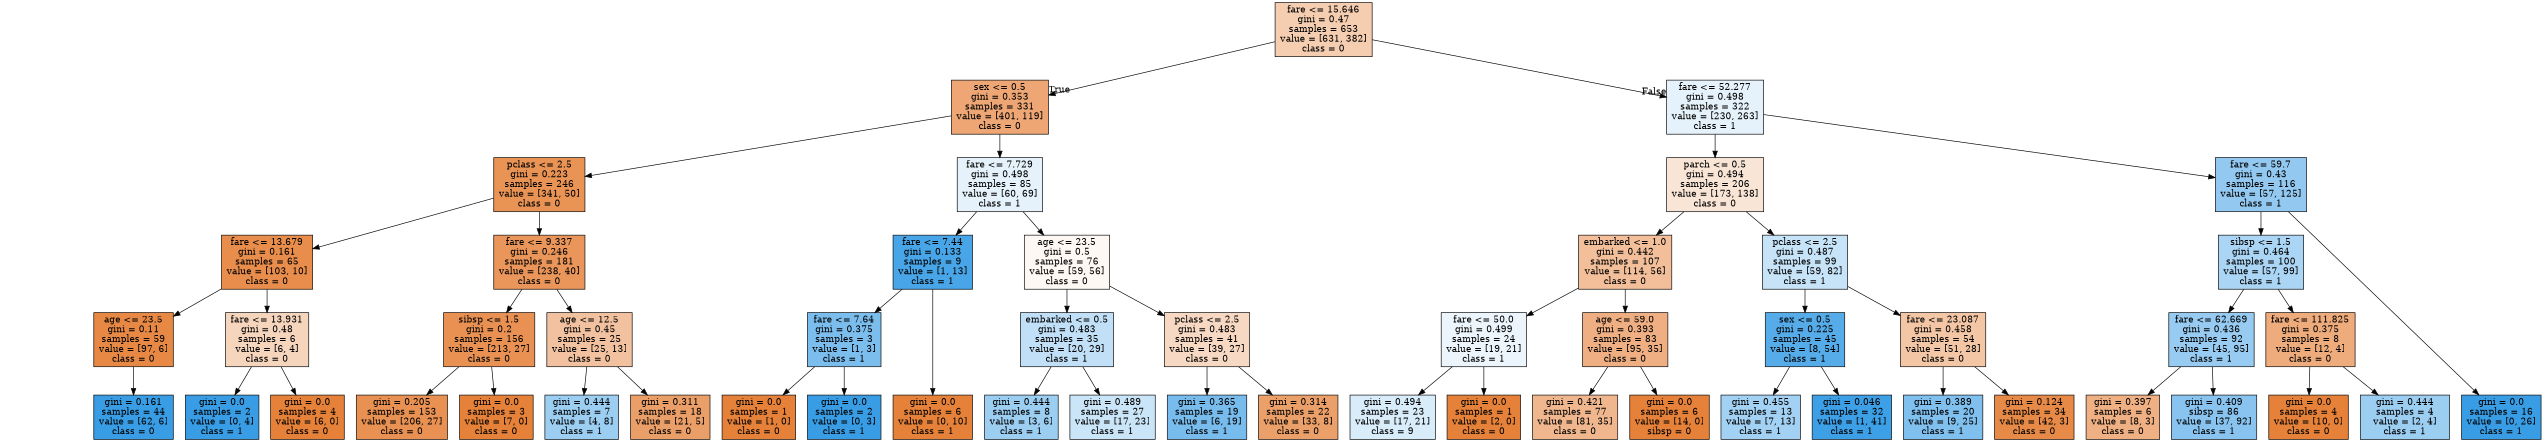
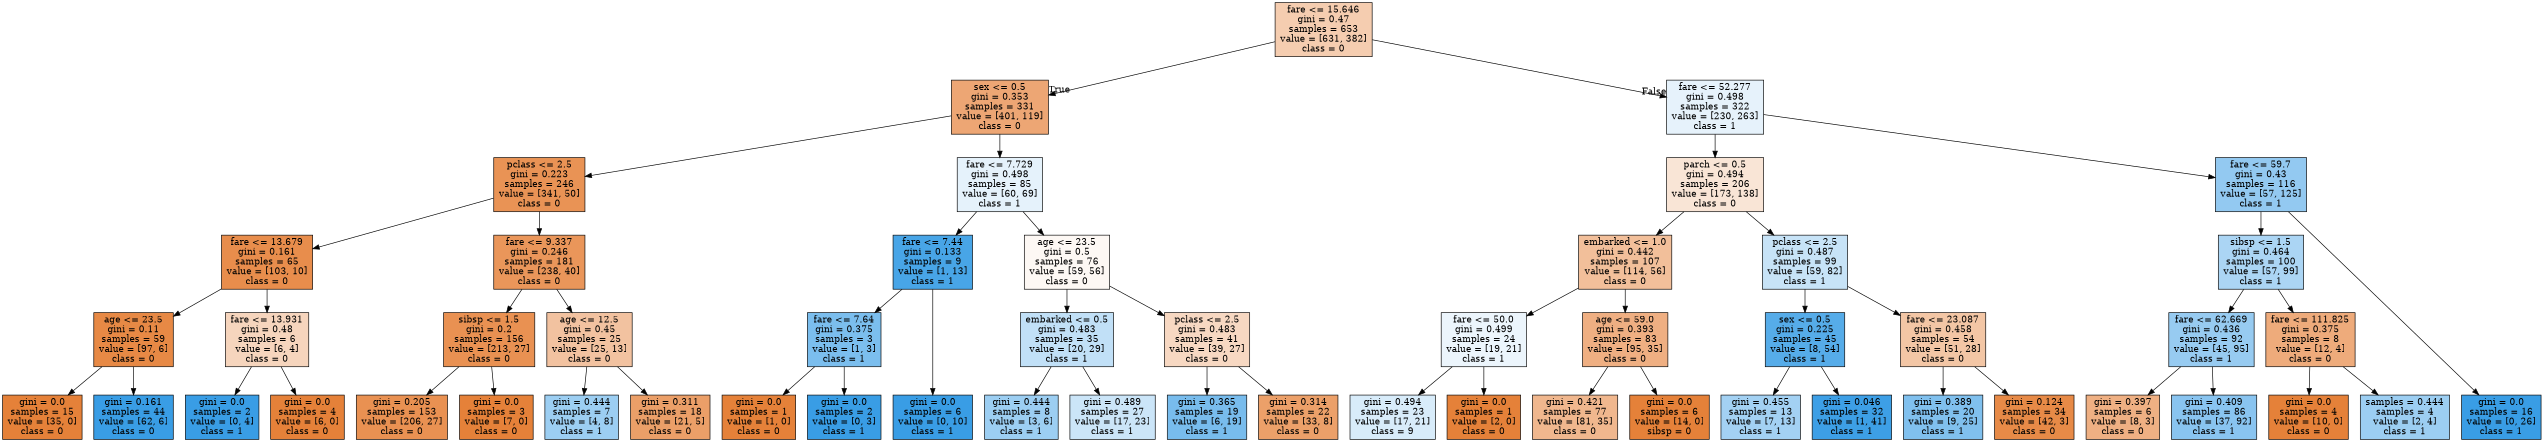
node "gini = 0.0 samples = 15 value = [35, 0] class = 0": added
node "gini = 0.0 samples = 6 value = [0, 10] class = 1": fillcolor #e58139ff -> #399de5ff
node "gini = 0.409 sibsp = 86 value = [37, 92] class = 1": label "gini = 0.409 sibsp = 86 value = [37, 92] class = 1" -> "gini = 0.409 samples = 86 value = [37, 92] class = 1"
node "gini = 0.444 samples = 4 value = [2, 4] class = 1": label "gini = 0.444 samples = 4 value = [2, 4] class = 1" -> "samples = 0.444 samples = 4 value = [2, 4] class = 1"
